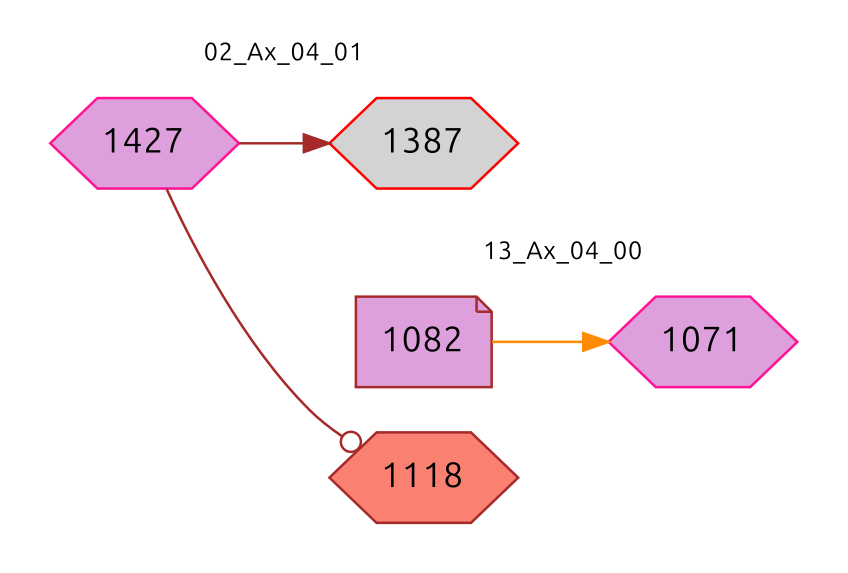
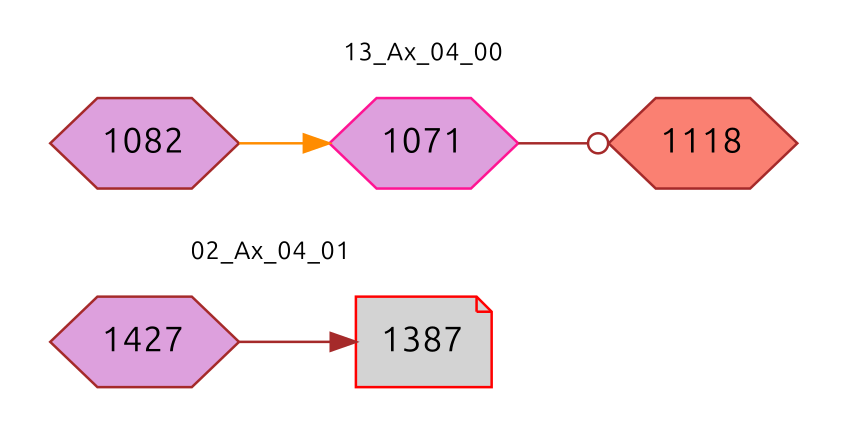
node "1427": color deeppink -> brown
node "1387": shape hexagon -> note
edge "1427" -> "1118": now "1071" -> "1118"
node "1082": shape note -> hexagon
